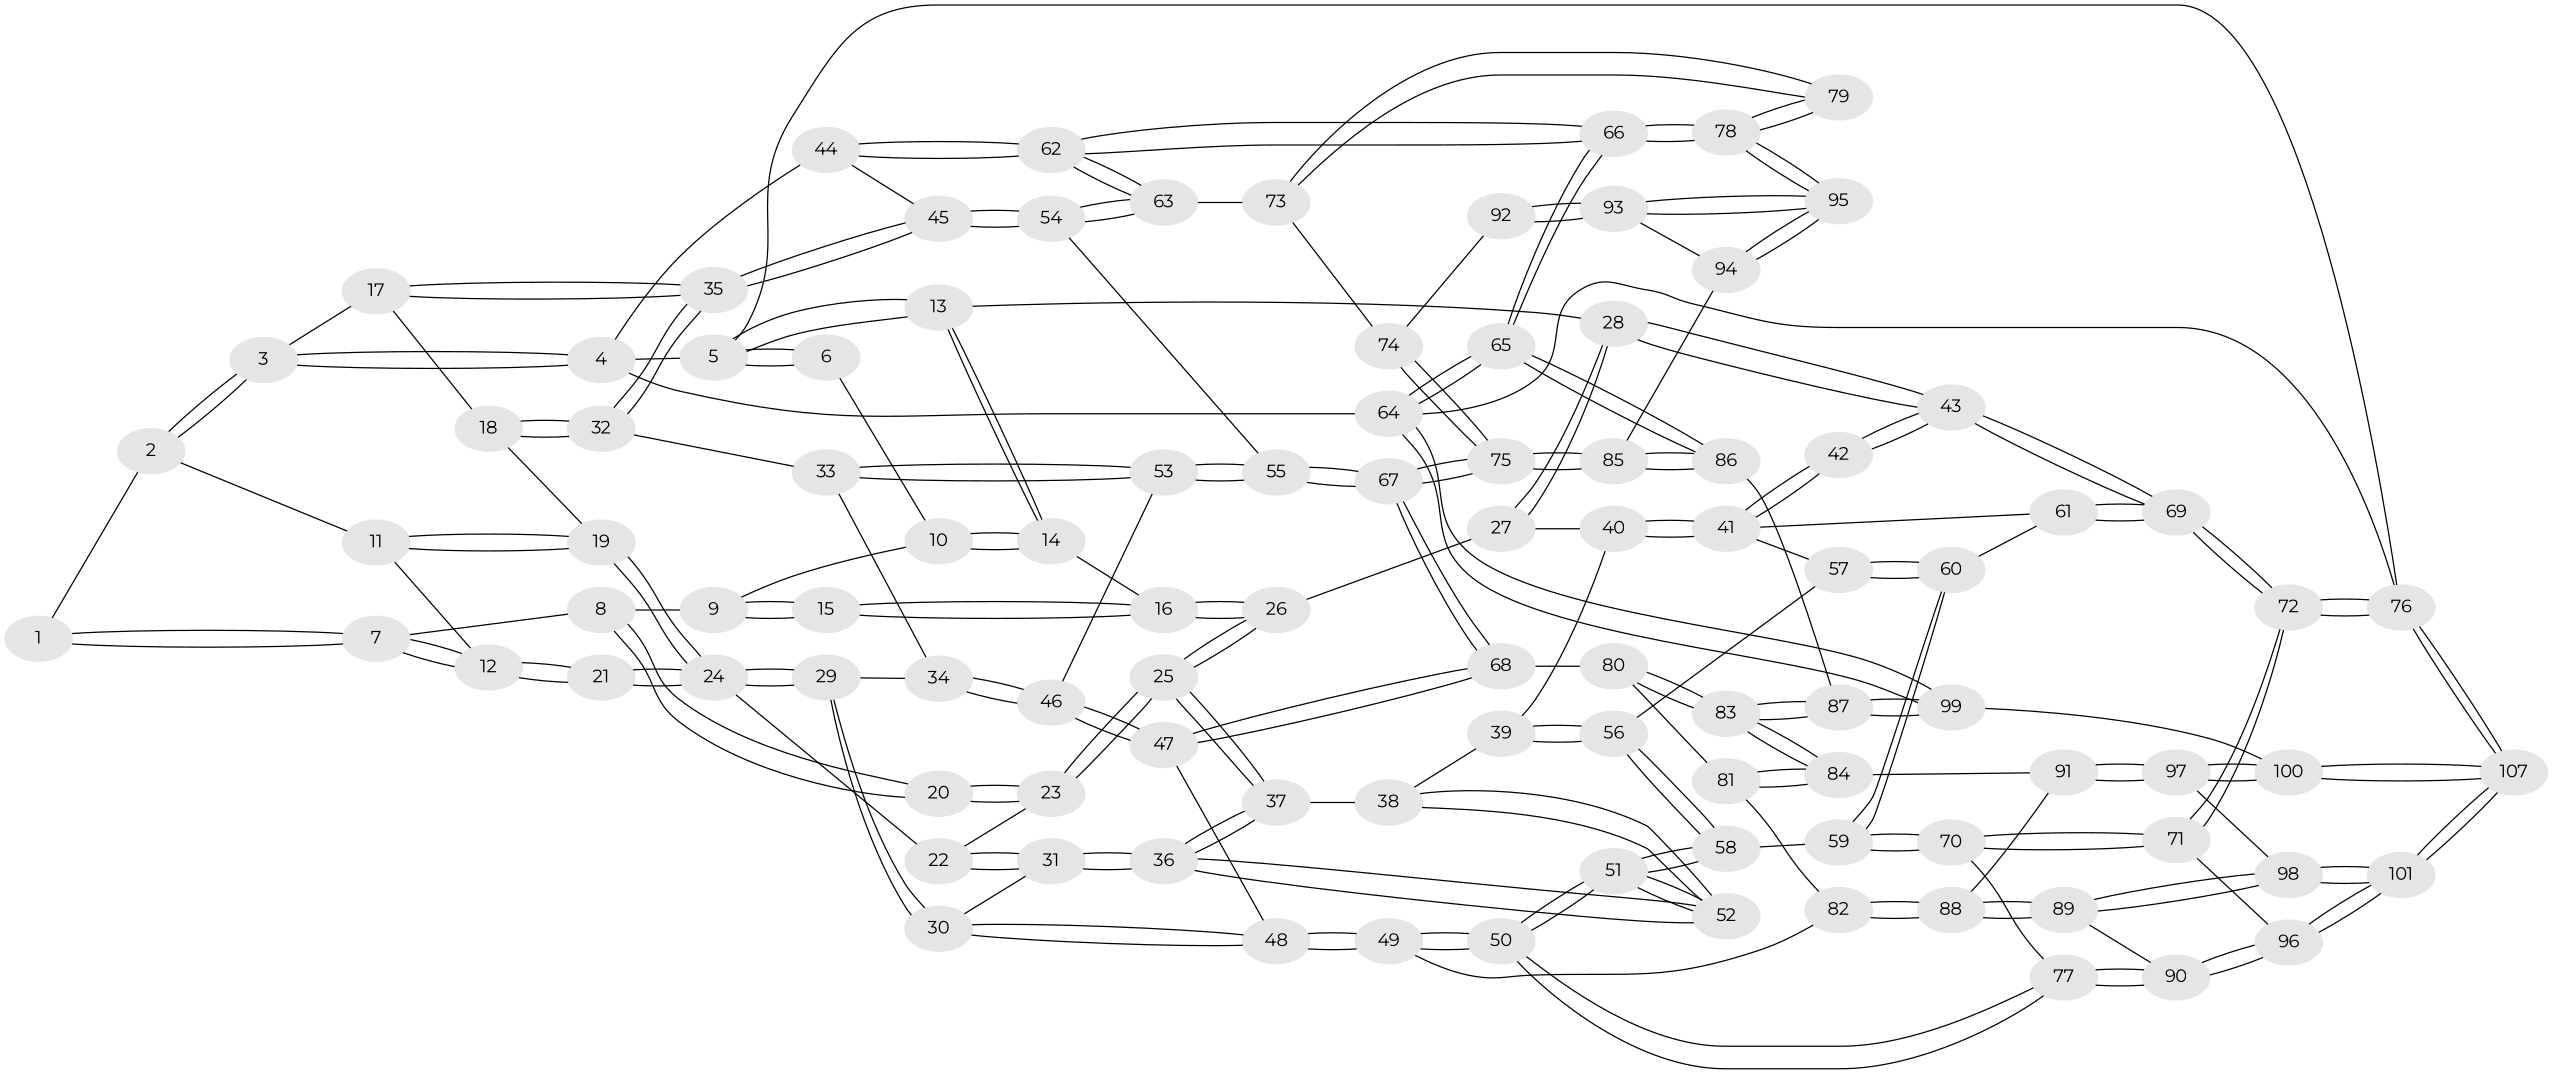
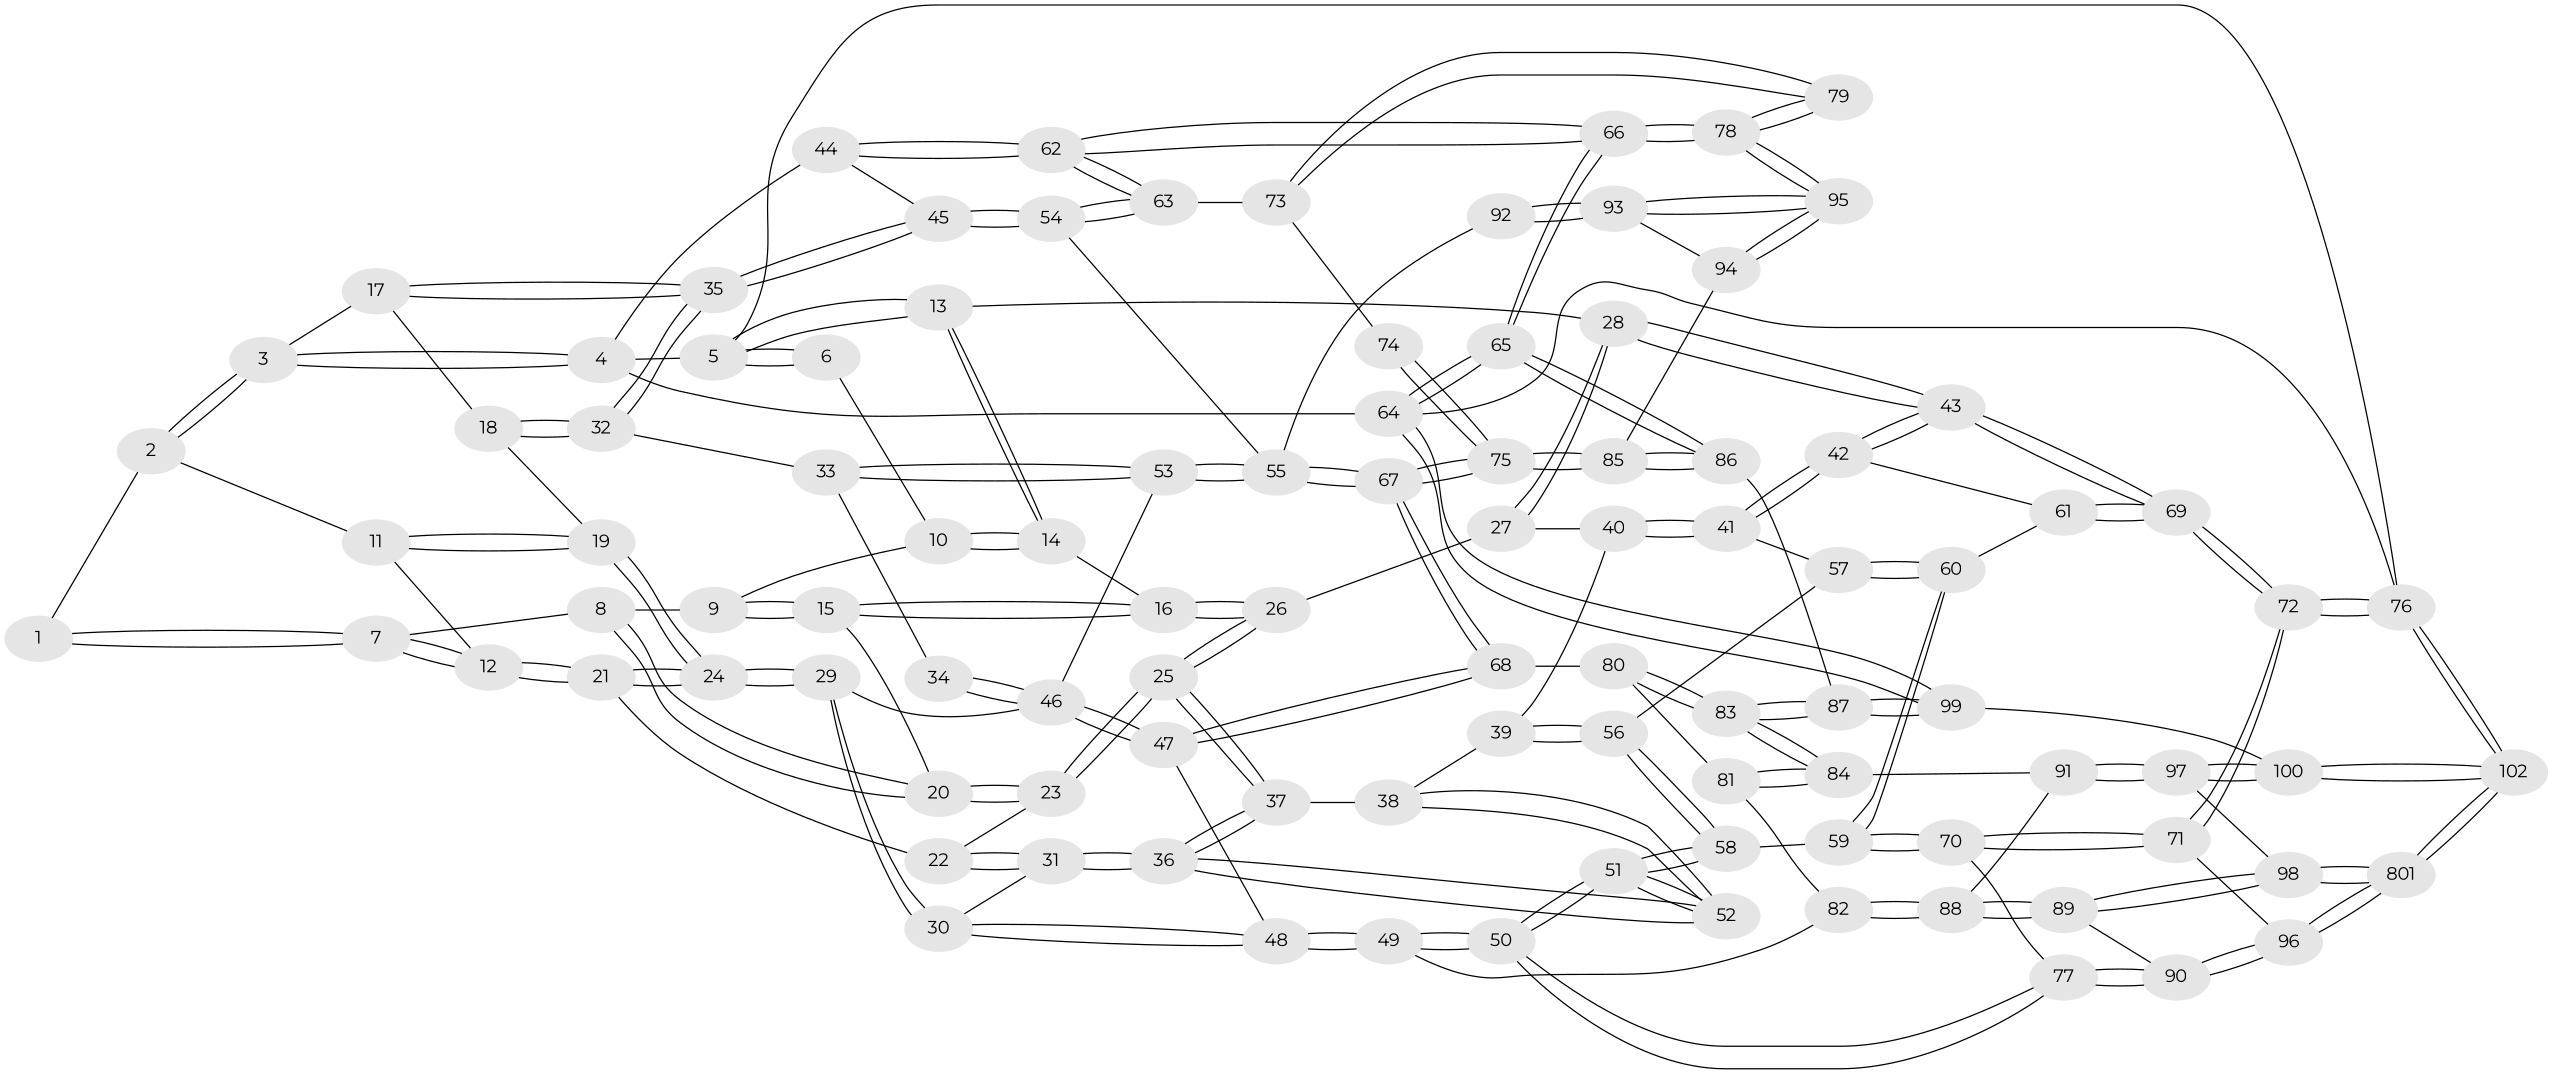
edge "92" -- "74": now "92" -- "55"
edge "61" -- "41": now "61" -- "42"
edge "29" -- "34": now "29" -- "46"
edge "15" -- "20": added
node "107": label "107" -> "102"
edge "24" -- "22": now "21" -- "22"
node "101": label "101" -> "801"
